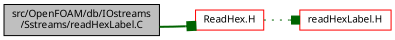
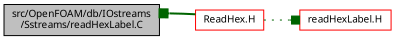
edge "src/OpenFOAM/db/IOstreams /Sstreams/readHexLabel.C" -> "ReadHex.H": reversed
